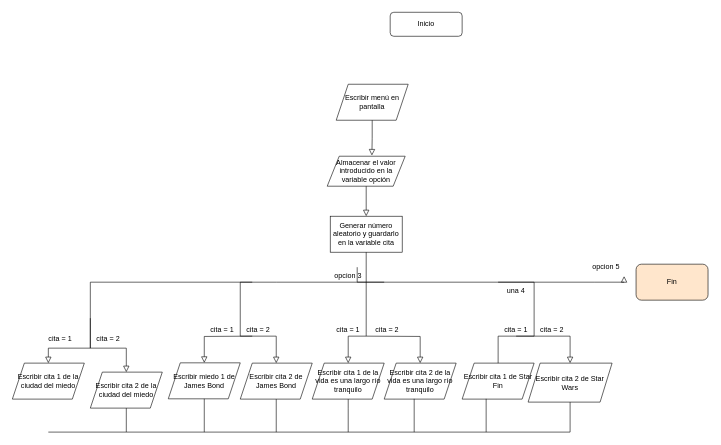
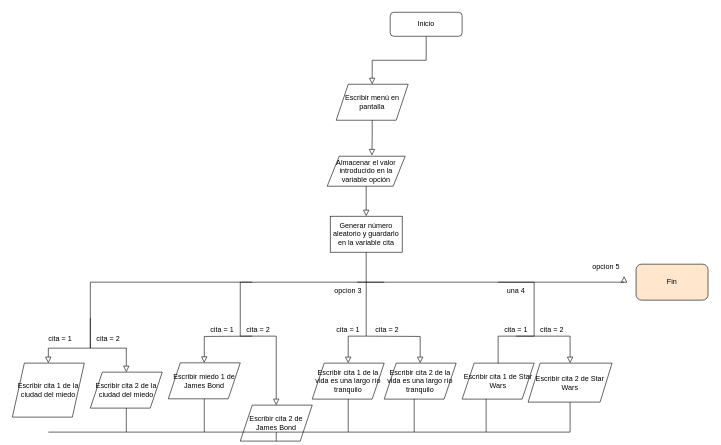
edge "Inicio" -> "Escribir menú en pantalla": added
node "opcion 3": moved (348, 276) -> (348, 291)
node "Escribir cita 1 de la ciudad del miedo": size 72x36 -> 72x54
node "Escribir cita 2 de James Bond": moved (276, 381) -> (276, 423)
node "Escribir cita 1 de Star Fin": label "Escribir cita 1 de Star Fin" -> "Escribir cita 1 de Star Wars"
